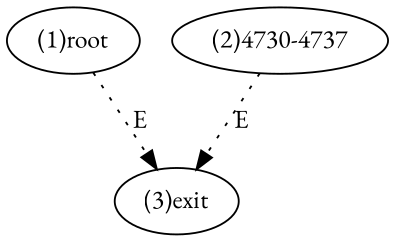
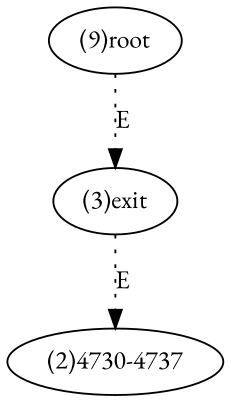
node "(1)root": label "(1)root" -> "(9)root"
edge "(2)4730-4737" -> "(3)exit": reversed
